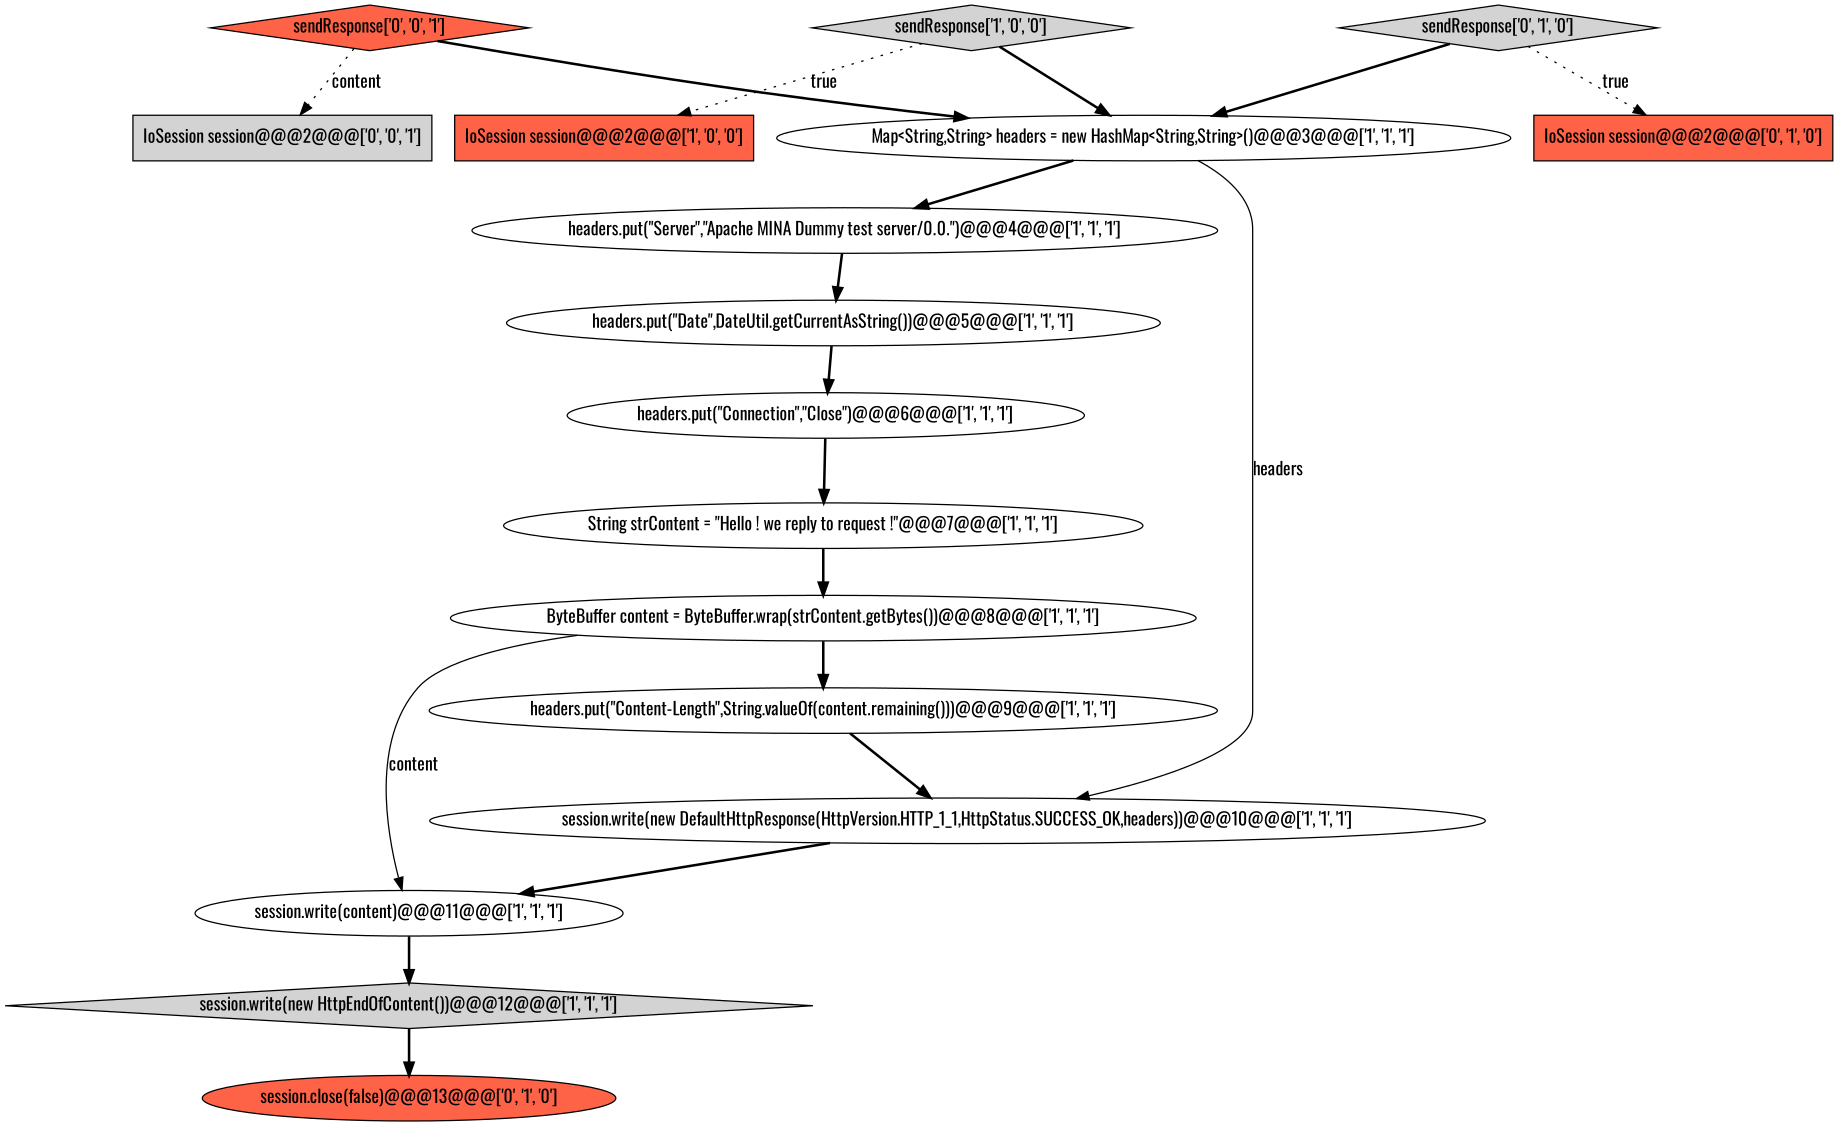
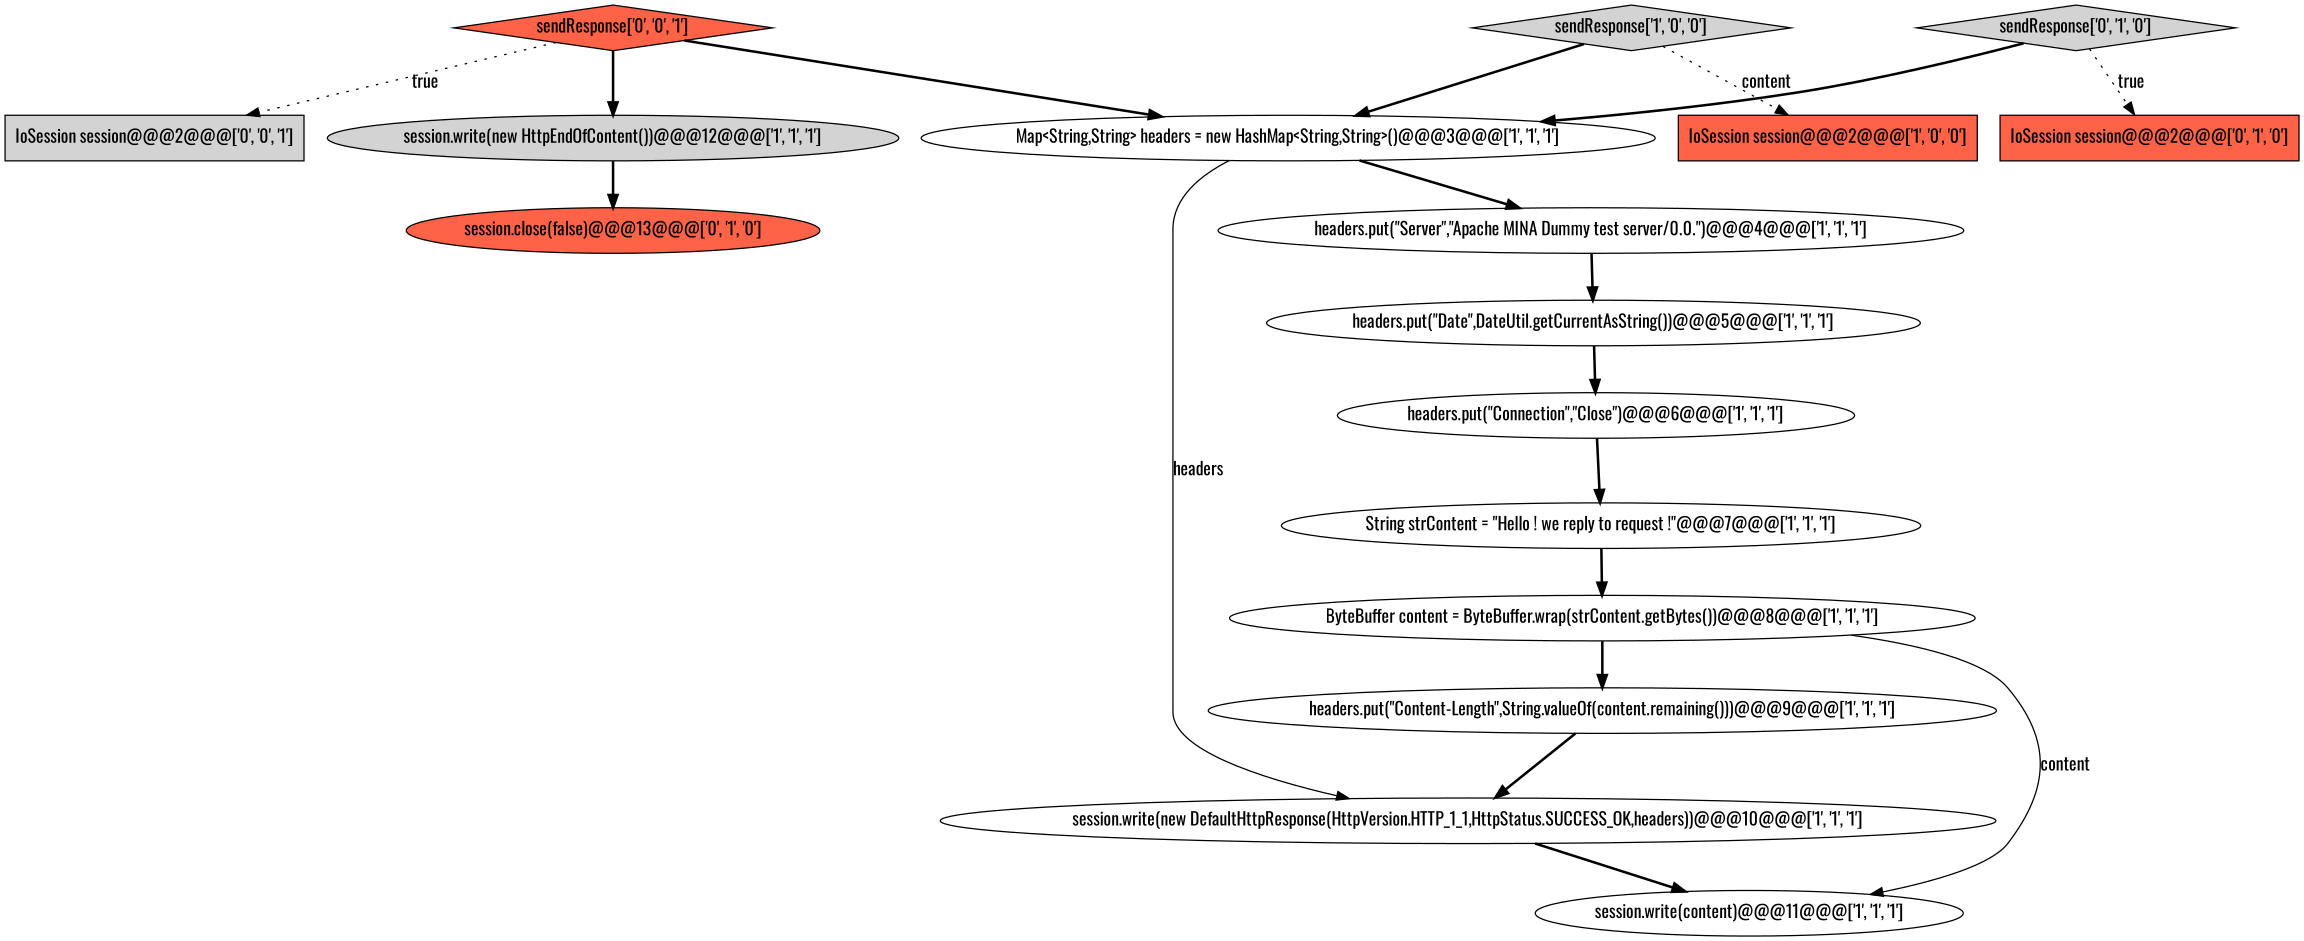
edge "sendResponse['0', '0', '1']" -> "IoSession session@@@2@@@['0', '0', '1']": label "content" -> "true"
edge "sendResponse['1', '0', '0']" -> "IoSession session@@@2@@@['1', '0', '0']": label "true" -> "content"
edge "session.write(content)@@@11@@@['1', '1', '1']" -> "session.write(new HttpEndOfContent())@@@12@@@['1', '1', '1']": now "sendResponse['0', '0', '1']" -> "session.write(new HttpEndOfContent())@@@12@@@['1', '1', '1']"
node "session.write(new HttpEndOfContent())@@@12@@@['1', '1', '1']": shape diamond -> ellipse
